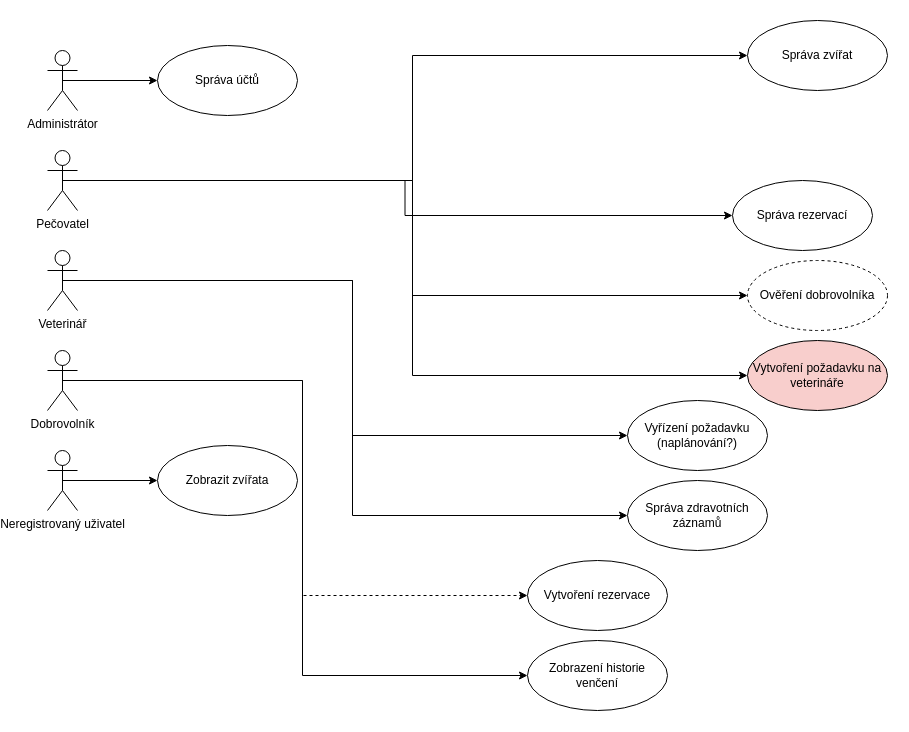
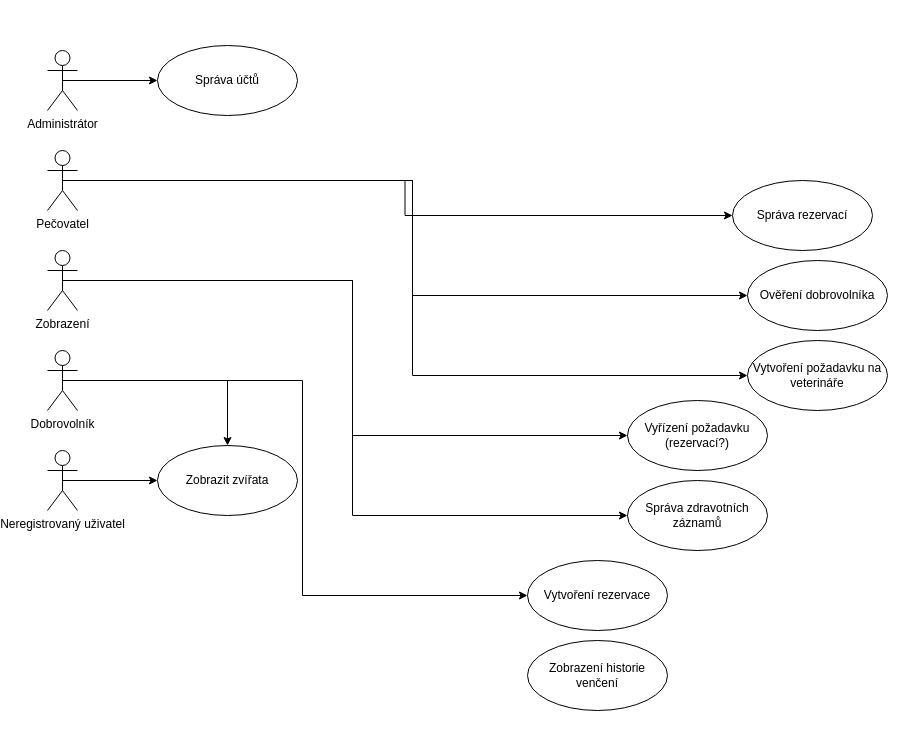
edge "Pečovatel" -> "Správa zvířat": removed
node "Správa zvířat": removed
node "Ověření dobrovolníka": style dashed -> solid
node "Veterinář": label "Veterinář" -> "Zobrazení"
node "Vytvoření požadavku na veterináře": fillcolor #f8cecc -> #ffffff
node "Vyřízení požadavku (naplánování?)": label "Vyřízení požadavku (naplánování?)" -> "Vyřízení požadavku (rezervací?)"
edge "Dobrovolník" -> "Vytvoření rezervace": style dashed -> solid
edge "Dobrovolník" -> "Zobrazení historie venčení": now "Dobrovolník" -> "Zobrazit zvířata"
